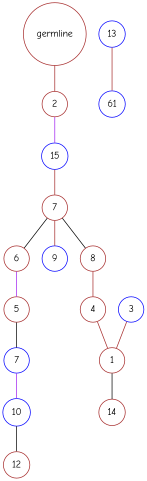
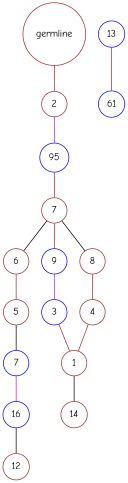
node "15": label "15" -> "95"
edge "6" -- "5": color purple -> brown
edge "9" -- "3": added
node "10": label "10" -> "16"
